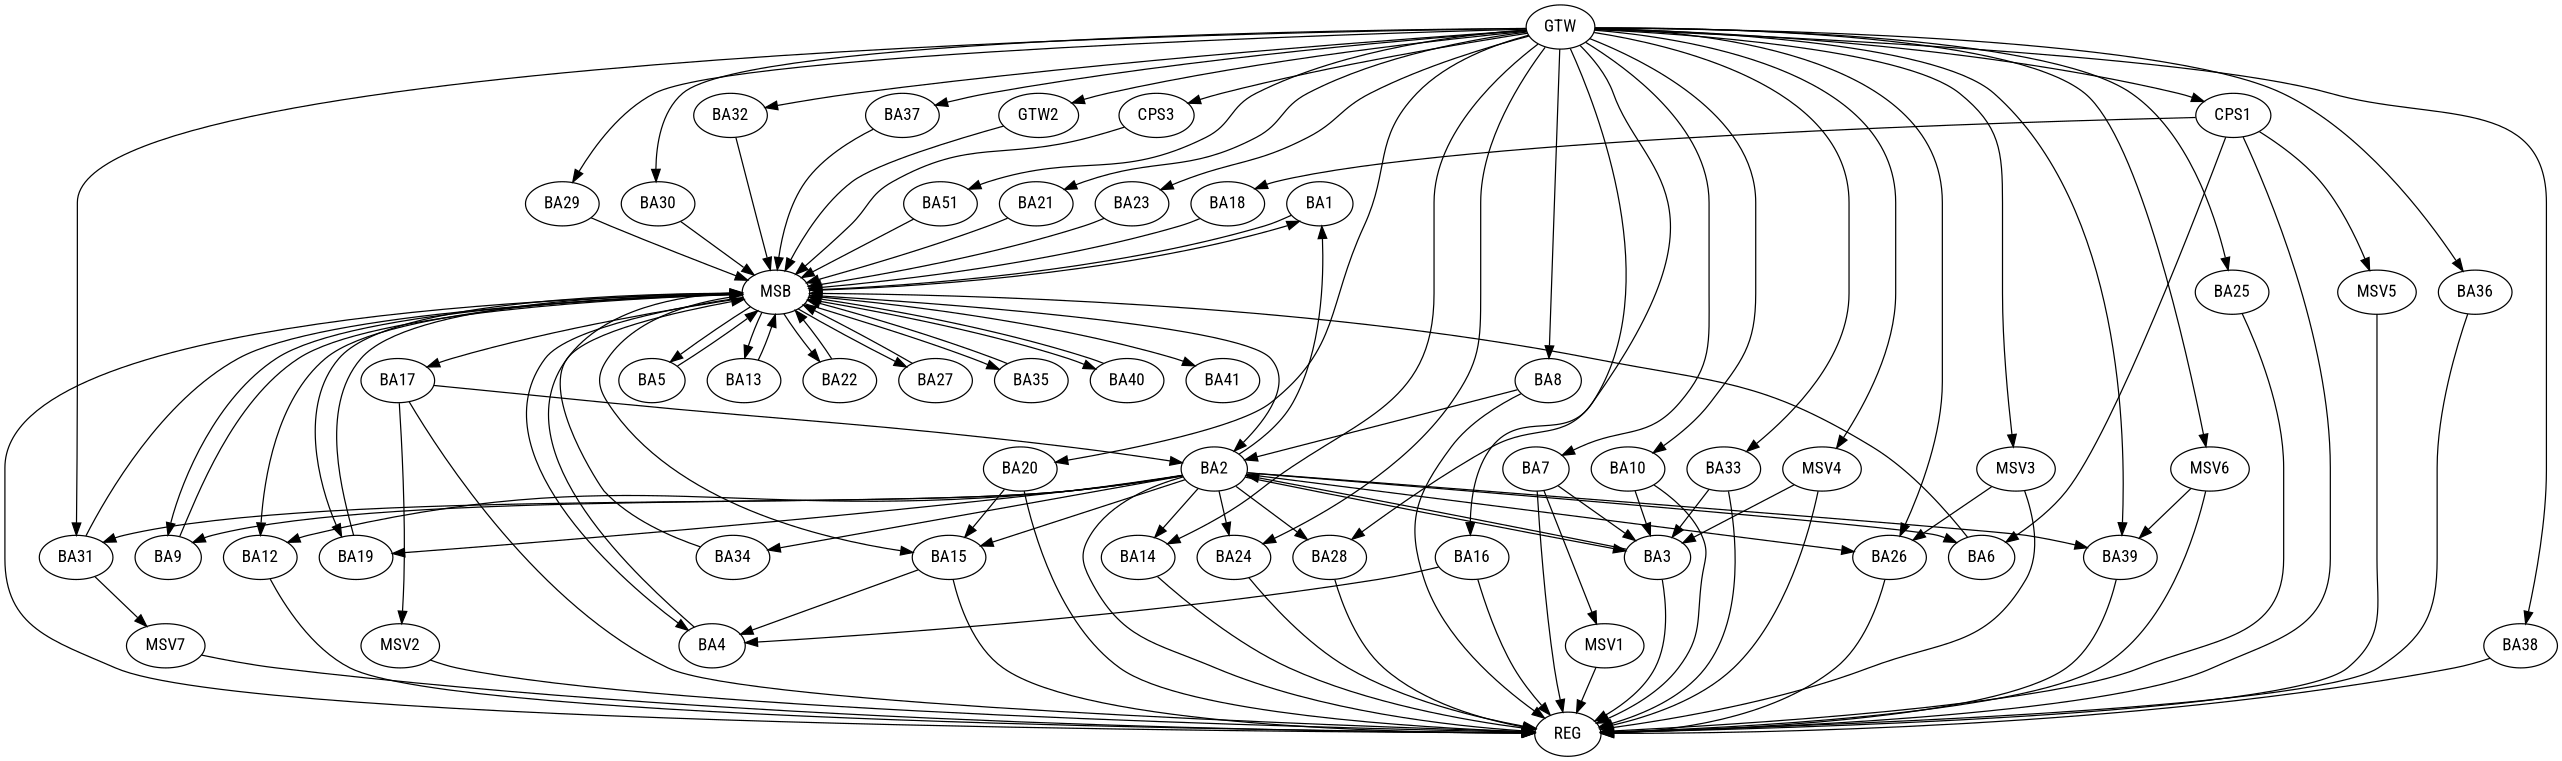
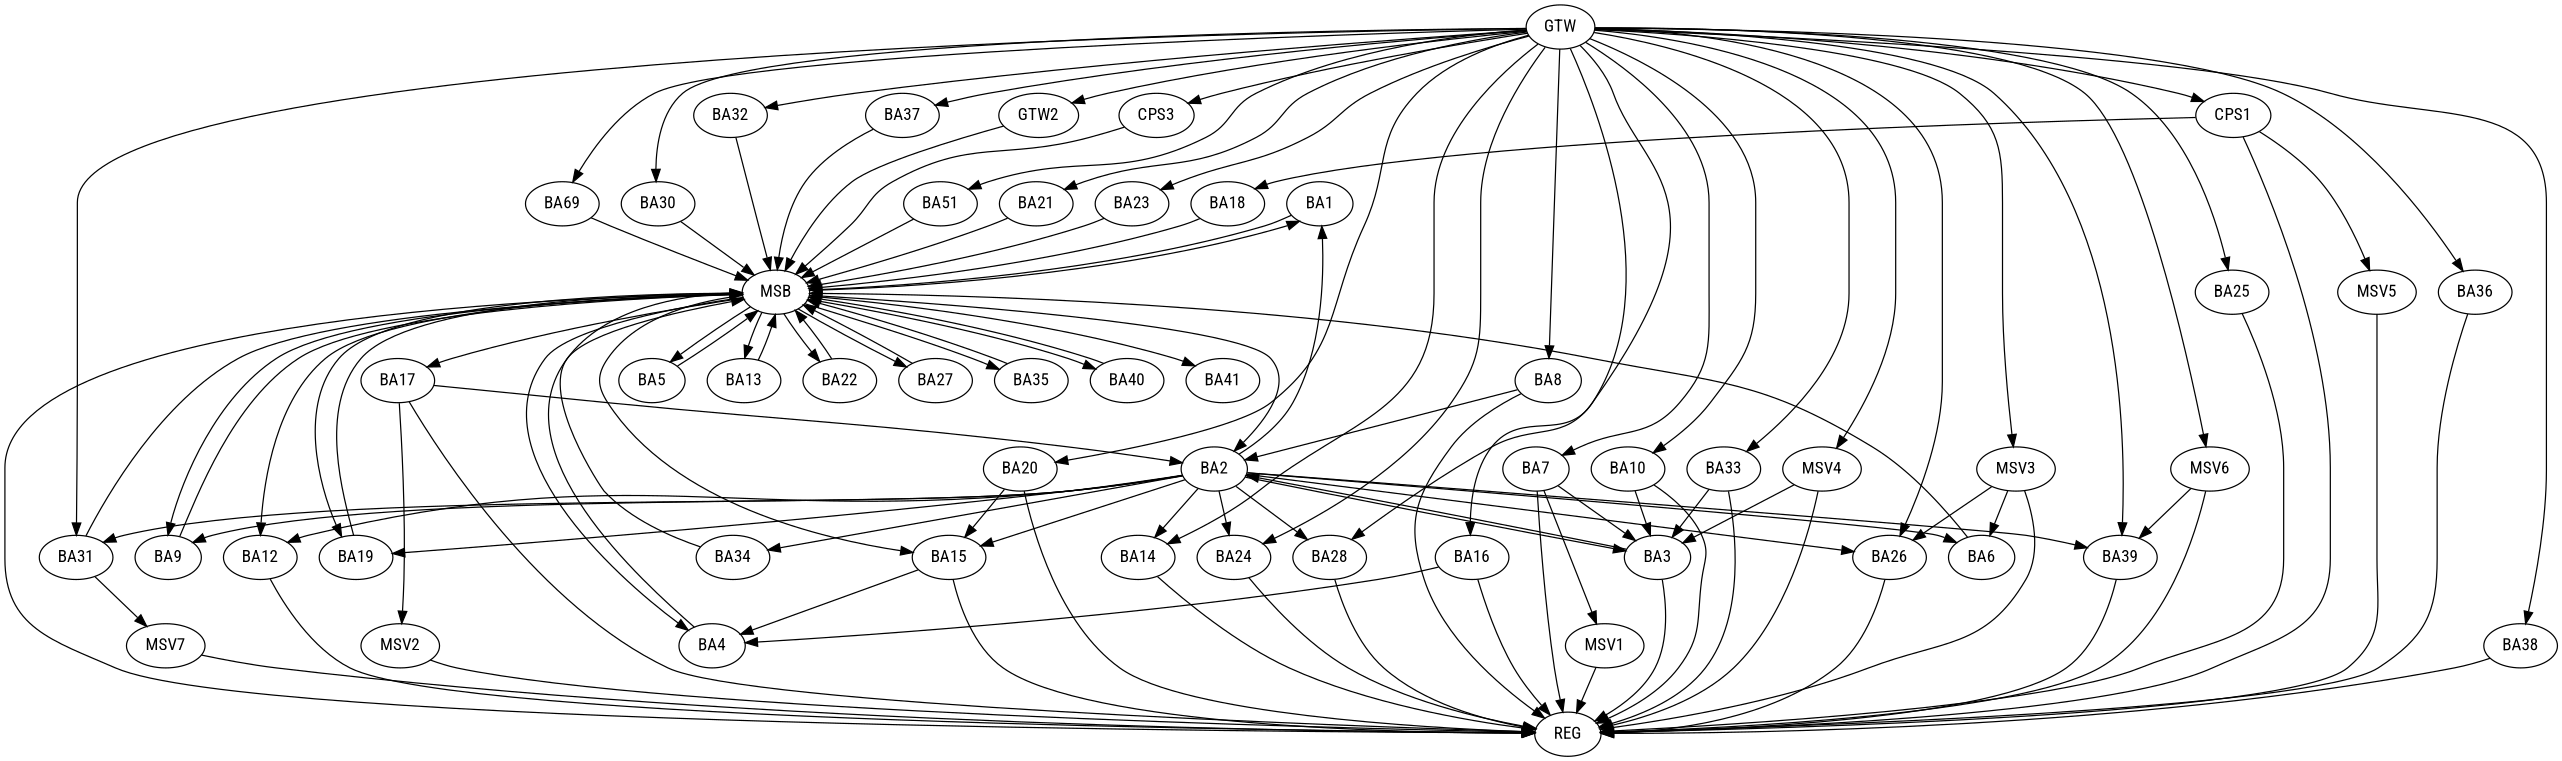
node "BA29": label "BA29" -> "BA69"
edge "CPS1" -> "BA6": now "MSV3" -> "BA6"
edge "BA2" -> "REG": removed
